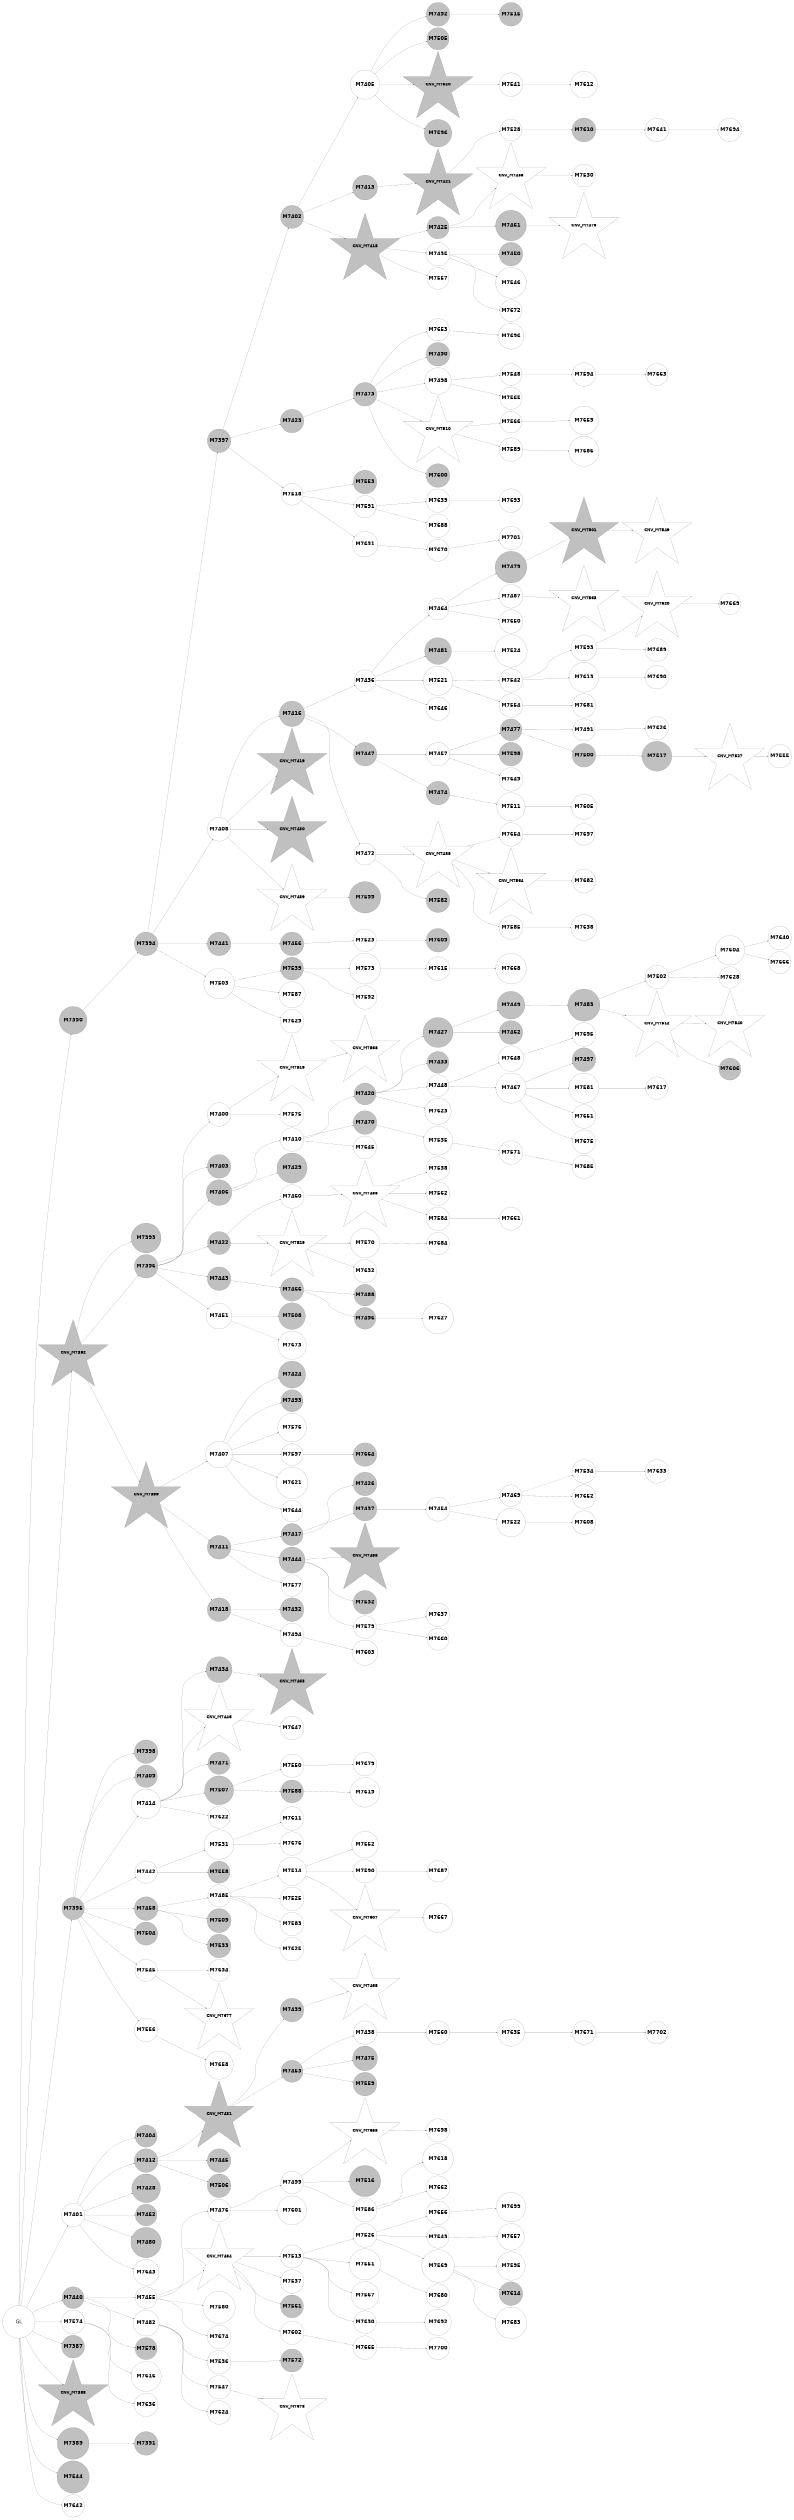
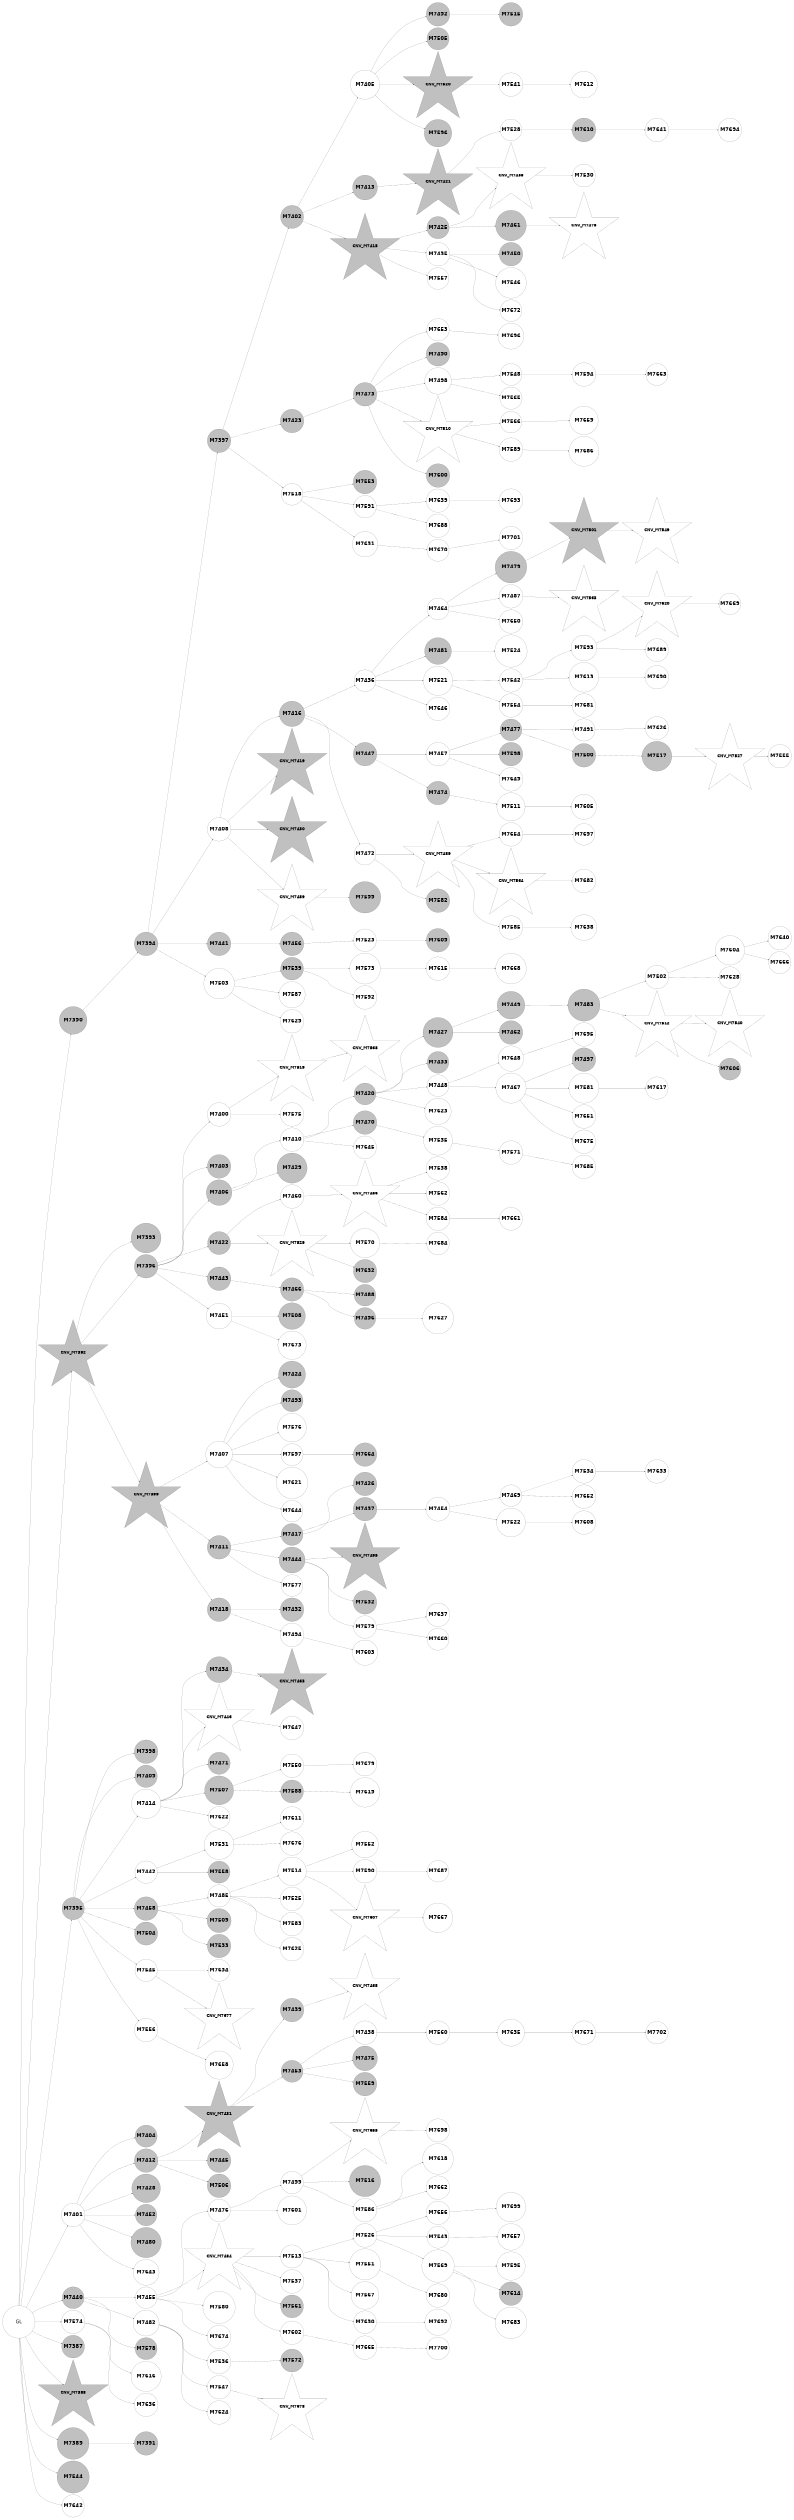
node "M7632": fillcolor white -> grey
